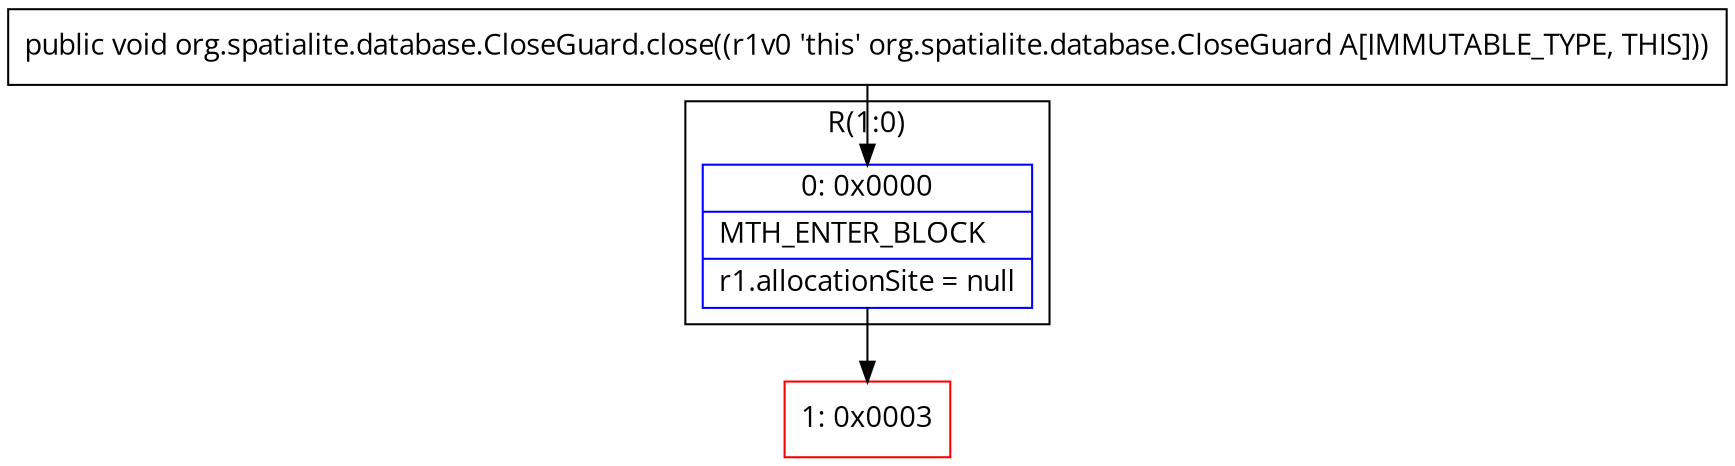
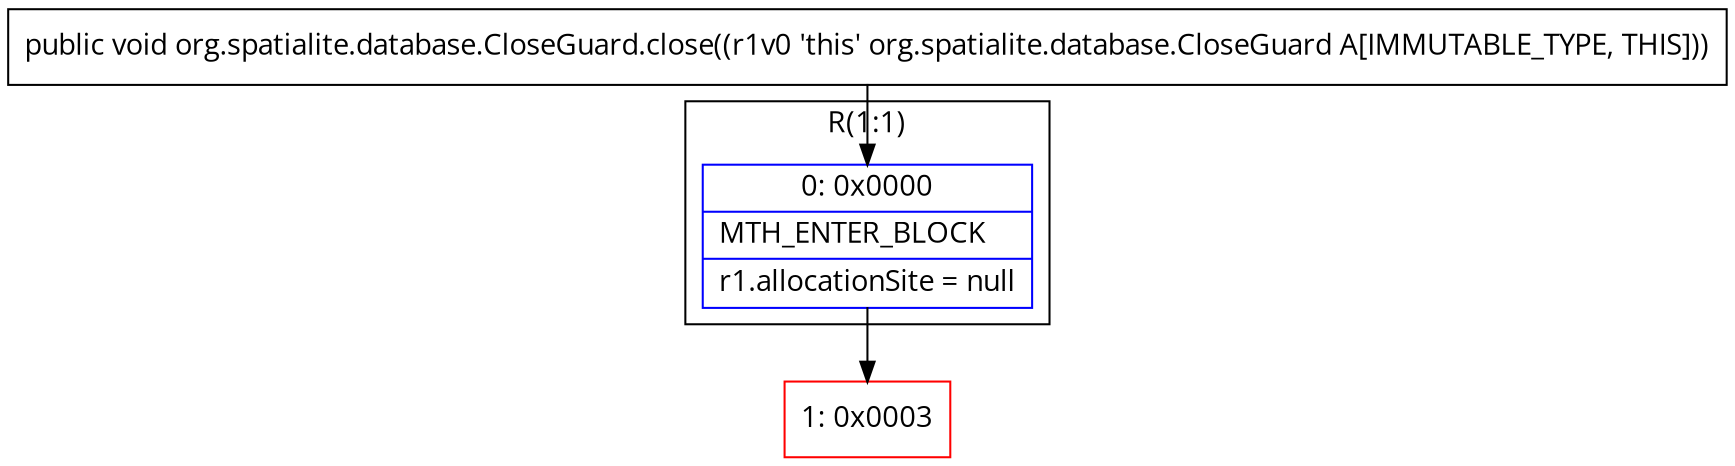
cluster "R(1:0)": label "R(1:0)" -> "R(1:1)"
